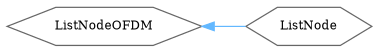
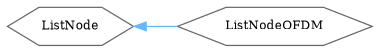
edge "ListNode" -> "ListNodeOFDM": reversed
